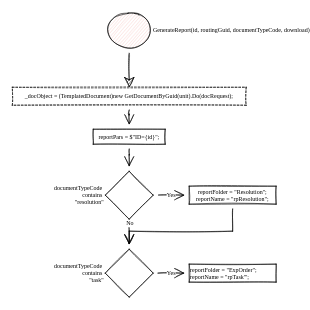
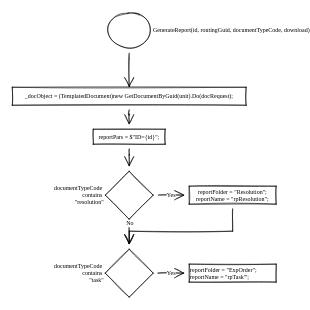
node "GenerateReport(id, routingGuid, documentTypeCode, download)": fillcolor #f8cecc -> #ffffff
edge "GenerateReport(id, routingGuid, documentTypeCode, download)" -> "_docObject = (TemplatedDocument)new GetDocumentByGuid(unit).Do(docRequest);": arrowhead classic -> open
node "_docObject = (TemplatedDocument)new GetDocumentByGuid(unit).Do(docRequest);": style dashed -> solid
